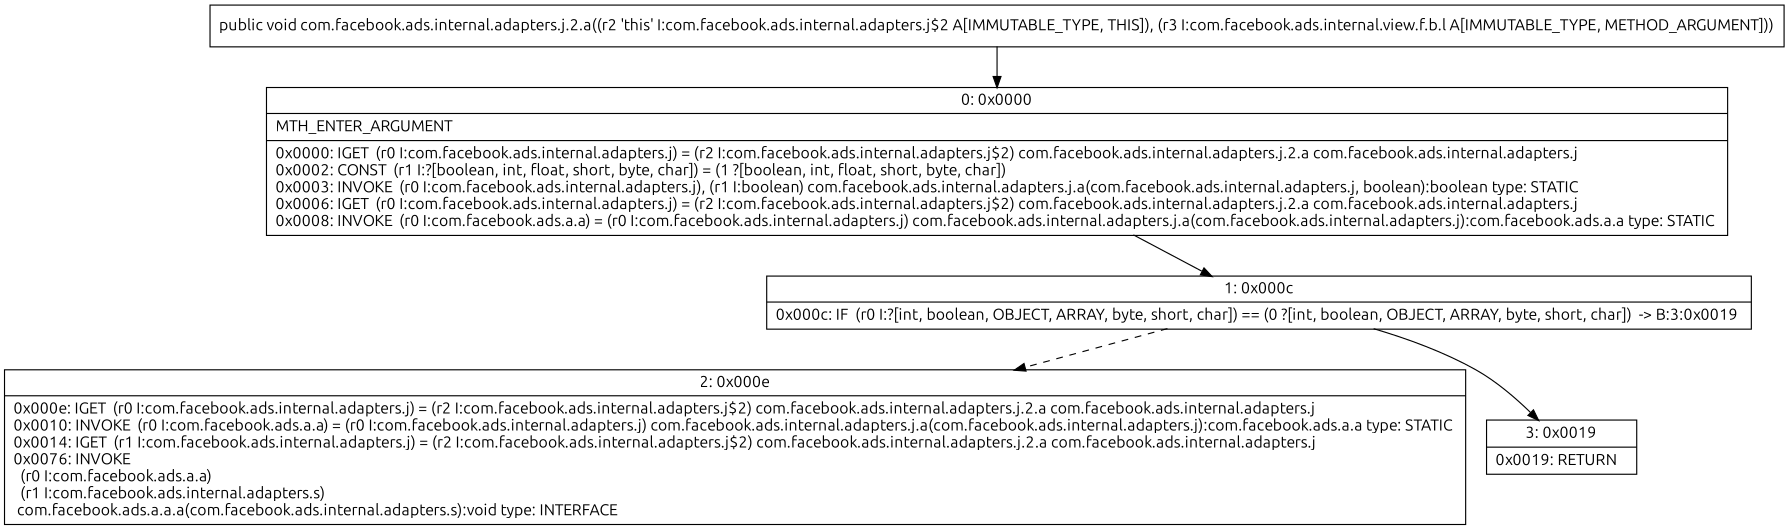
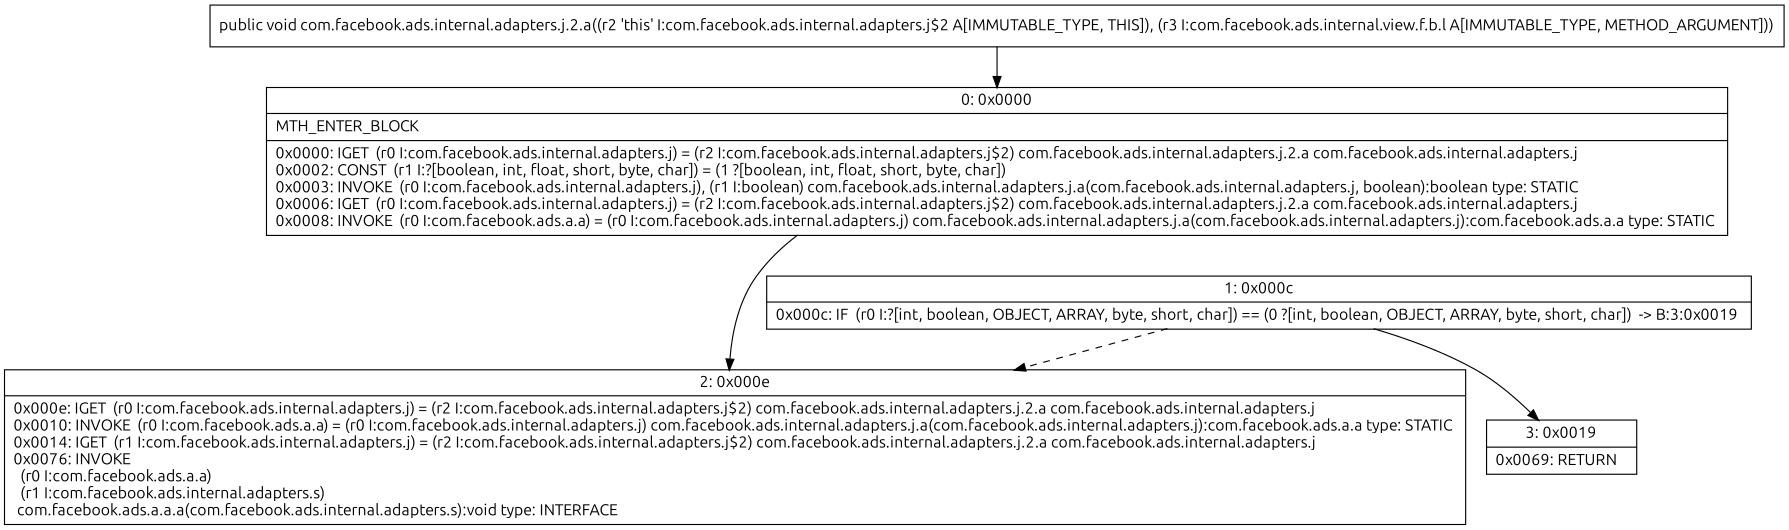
node "0: 0x0000": text "MTH_ENTER_ARGUMENT" -> "MTH_ENTER_BLOCK"
edge "0: 0x0000" -> "1: 0x000c": now "0: 0x0000" -> "2: 0x000e"
node "3: 0x0019": text "0x0019: RETURN" -> "0x0069: RETURN"
